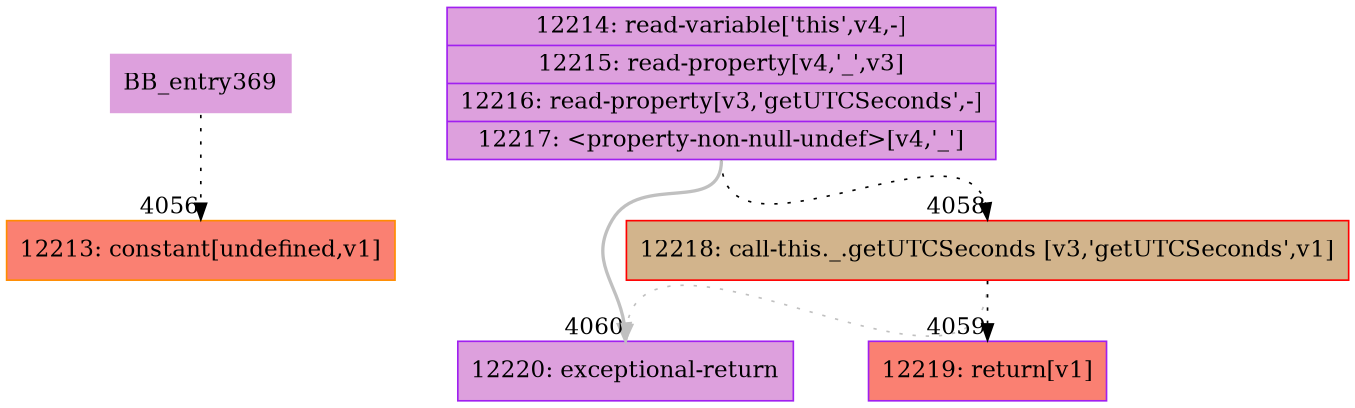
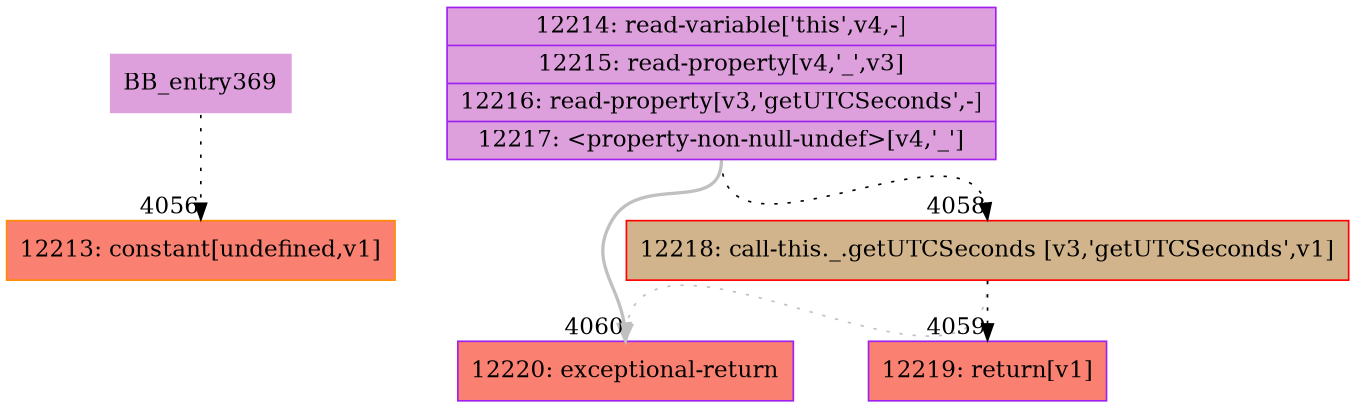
node "12220: exceptional-return": fillcolor plum -> salmon
